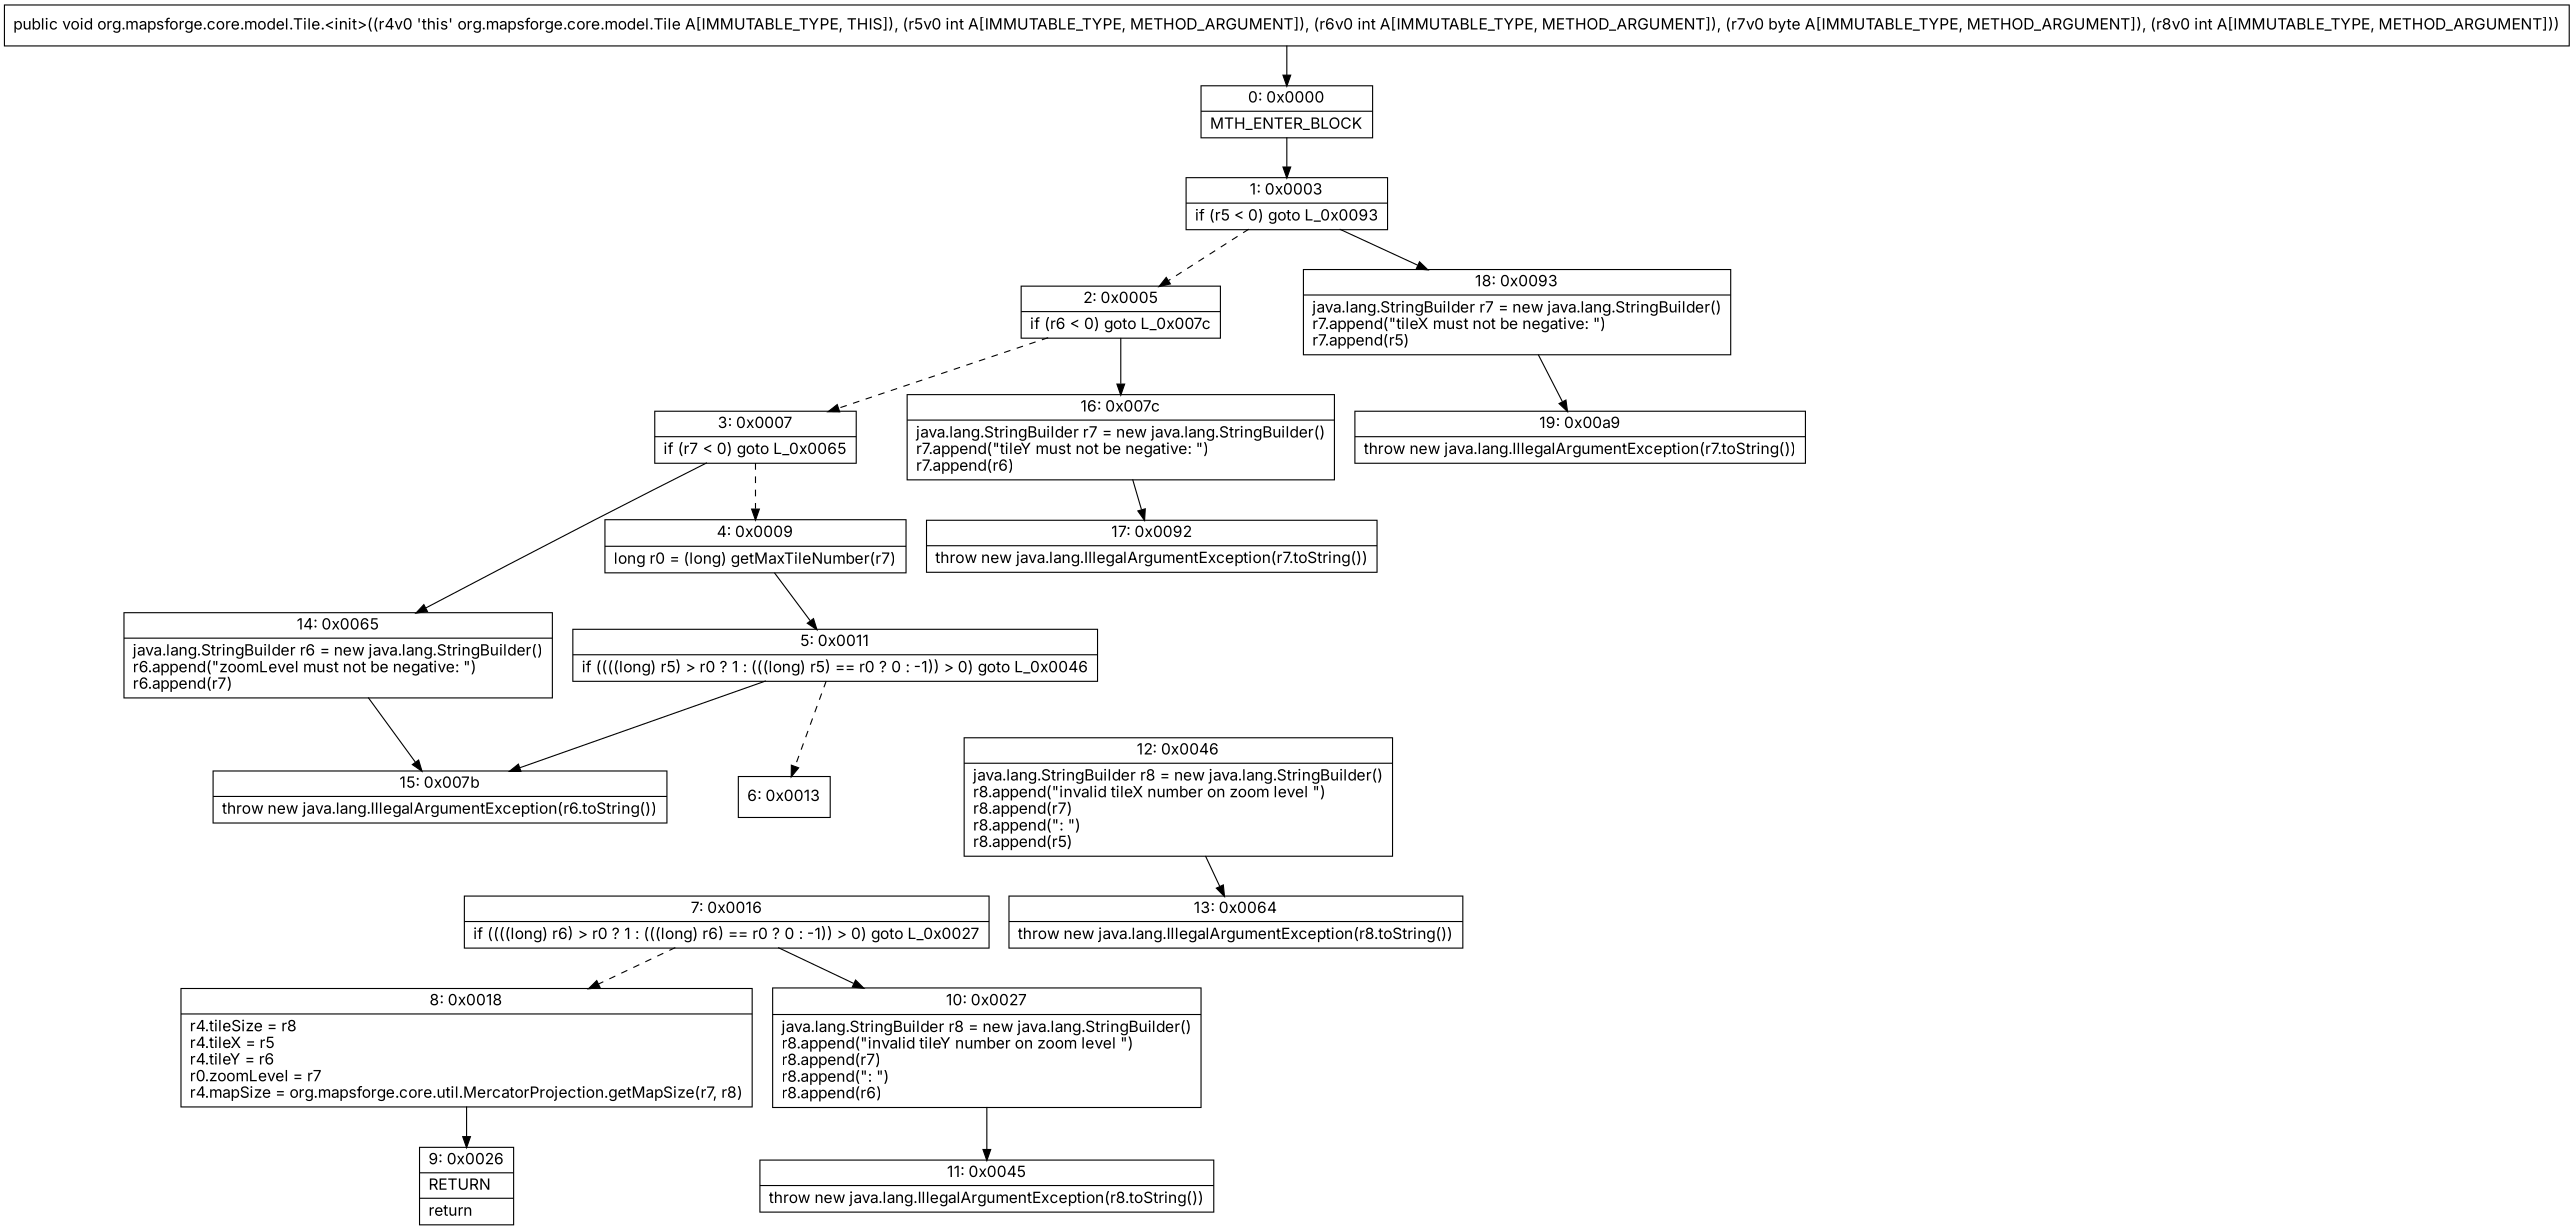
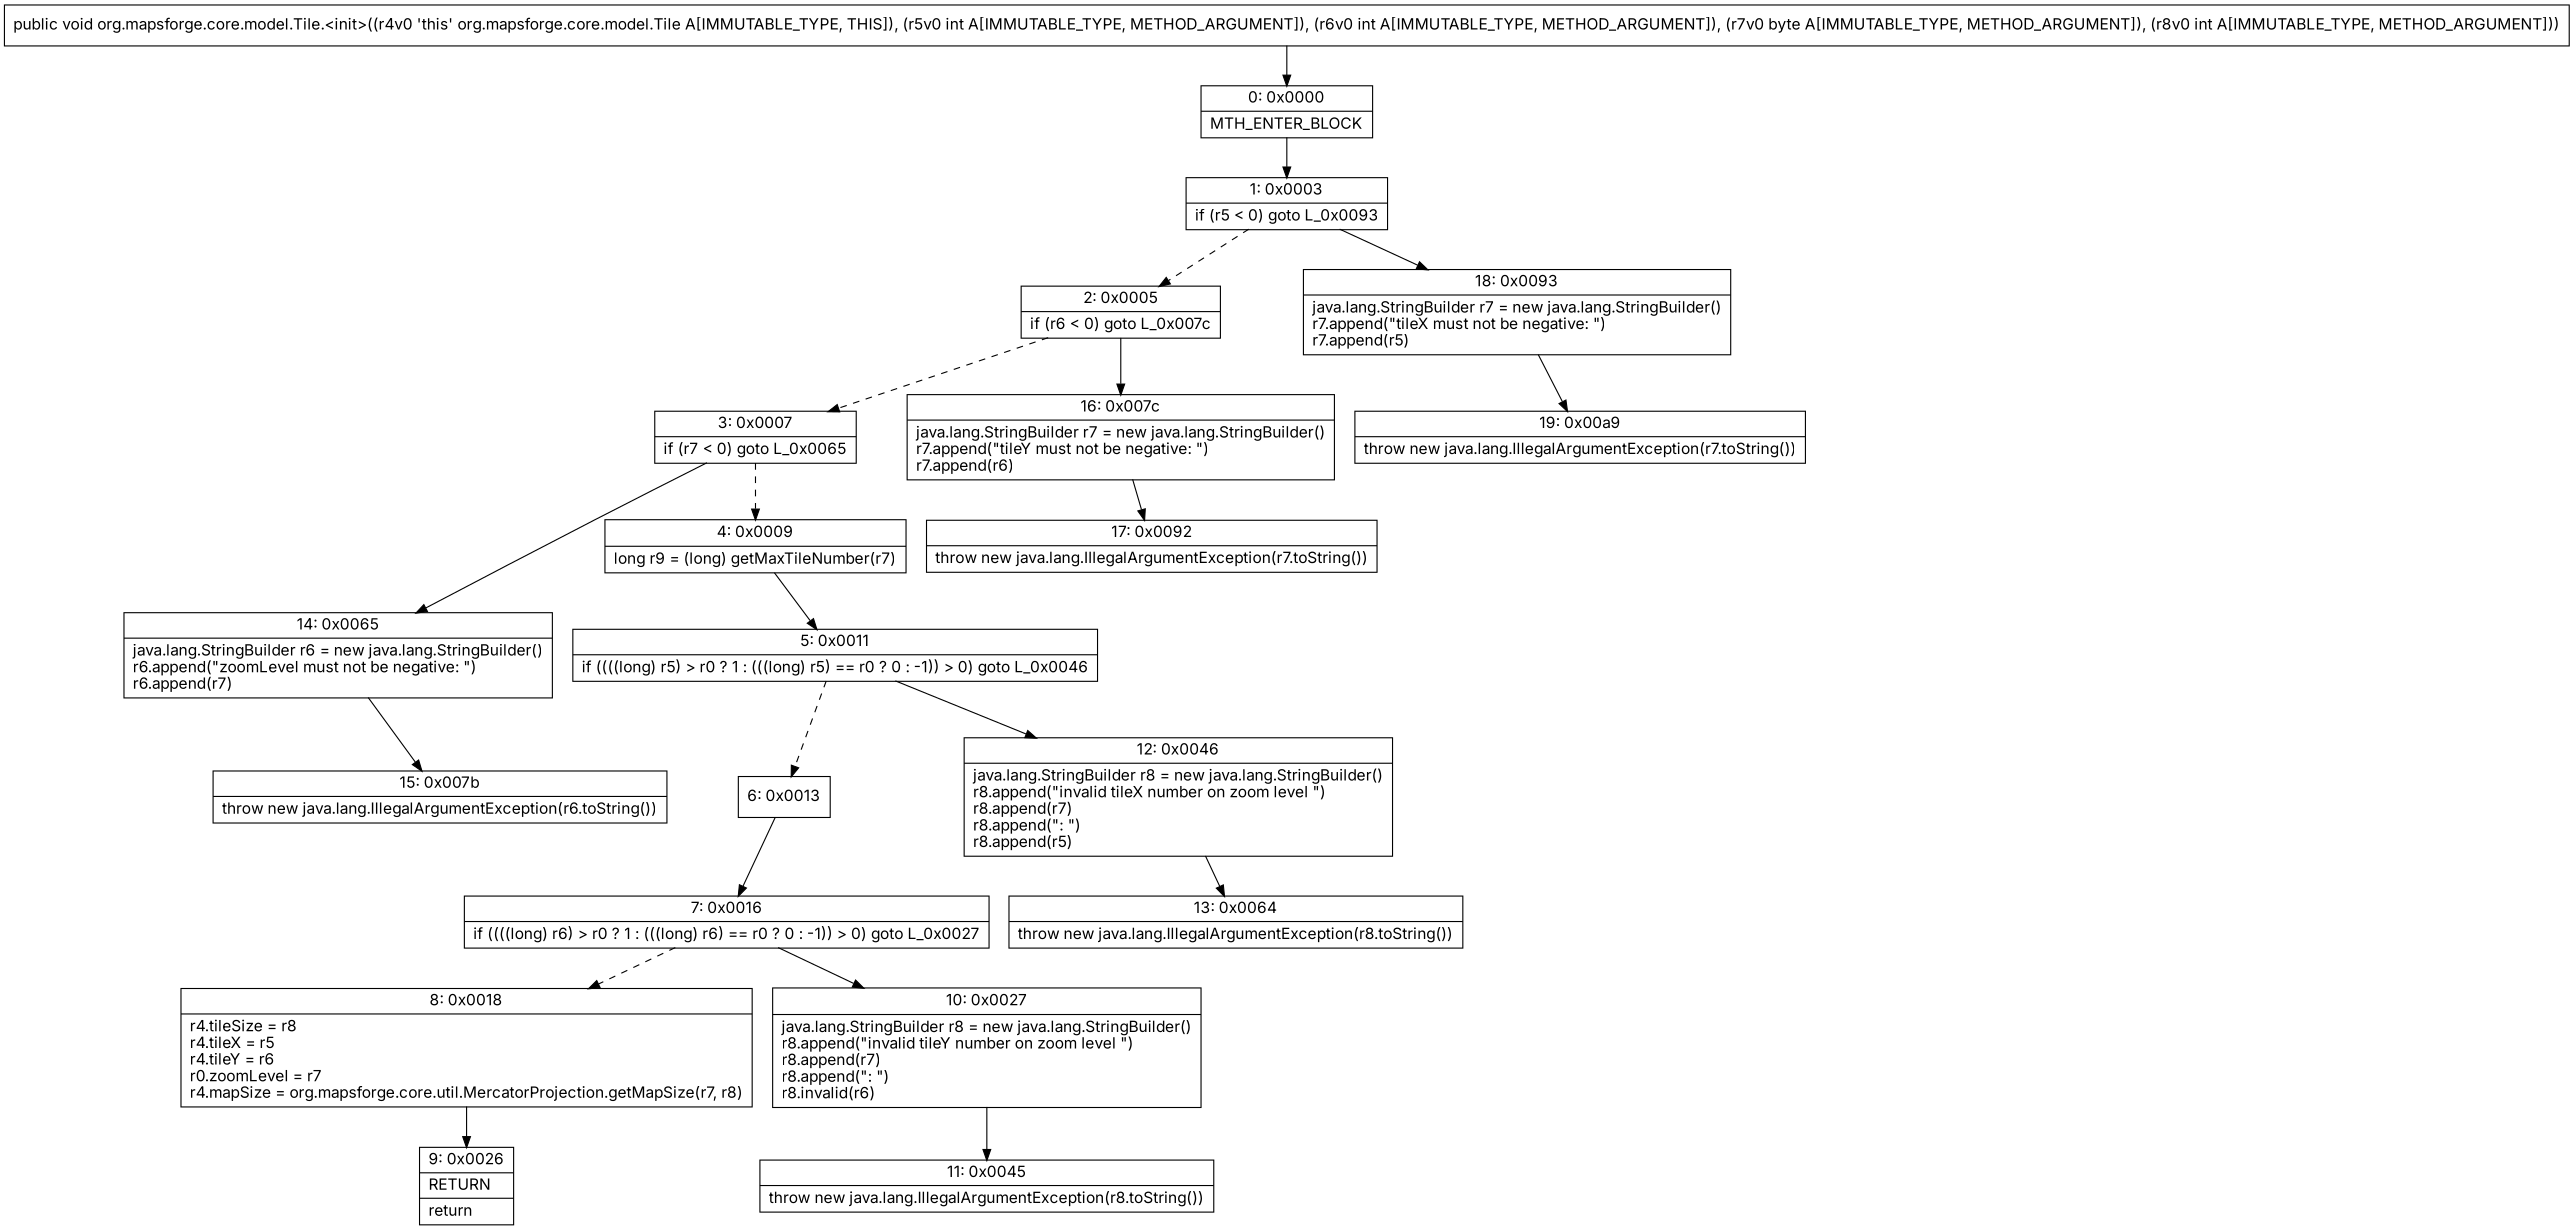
node "4: 0x0009": text "long r0 = (long) getMaxTileNumber(r7)" -> "long r9 = (long) getMaxTileNumber(r7)"
edge "5: 0x0011" -> "15: 0x007b": now "5: 0x0011" -> "12: 0x0046"
edge "6: 0x0013" -> "7: 0x0016": added
node "10: 0x0027": text "r8.append(r6)" -> "r8.invalid(r6)"
